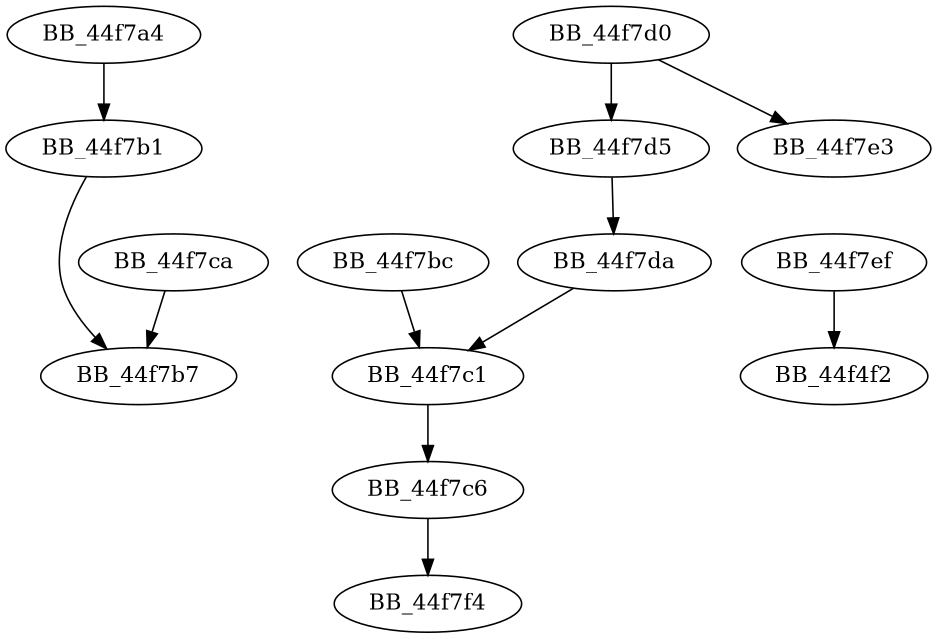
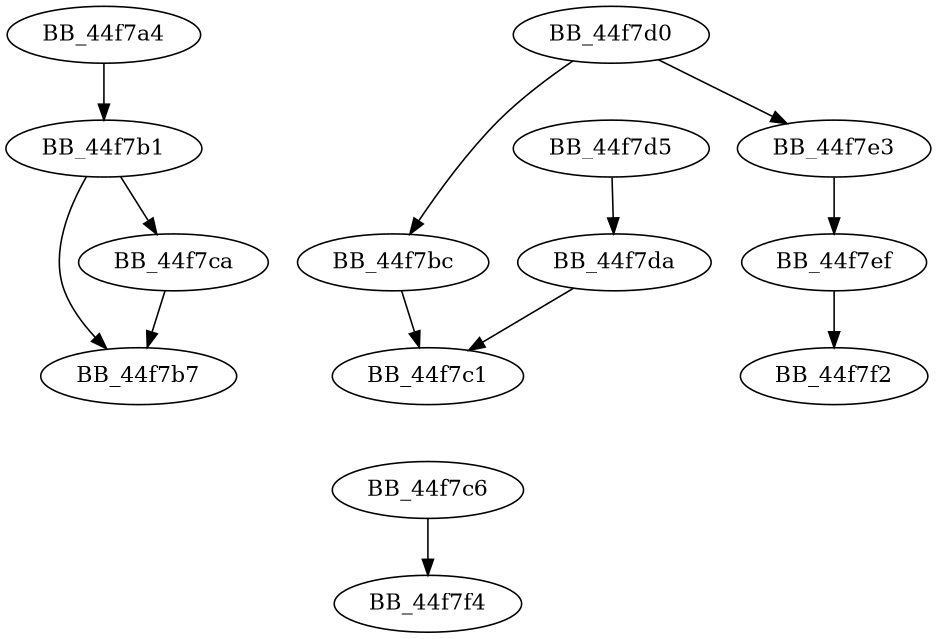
edge "BB_44f7d0" -> "BB_44f7d5": now "BB_44f7d0" -> "BB_44f7bc"
edge "BB_44f7e3" -> "BB_44f7ef": added
edge "BB_44f7b1" -> "BB_44f7ca": added
node "BB_44f4f2": label "BB_44f4f2" -> "BB_44f7f2"
edge "BB_44f7c1" -> "BB_44f7c6": removed
